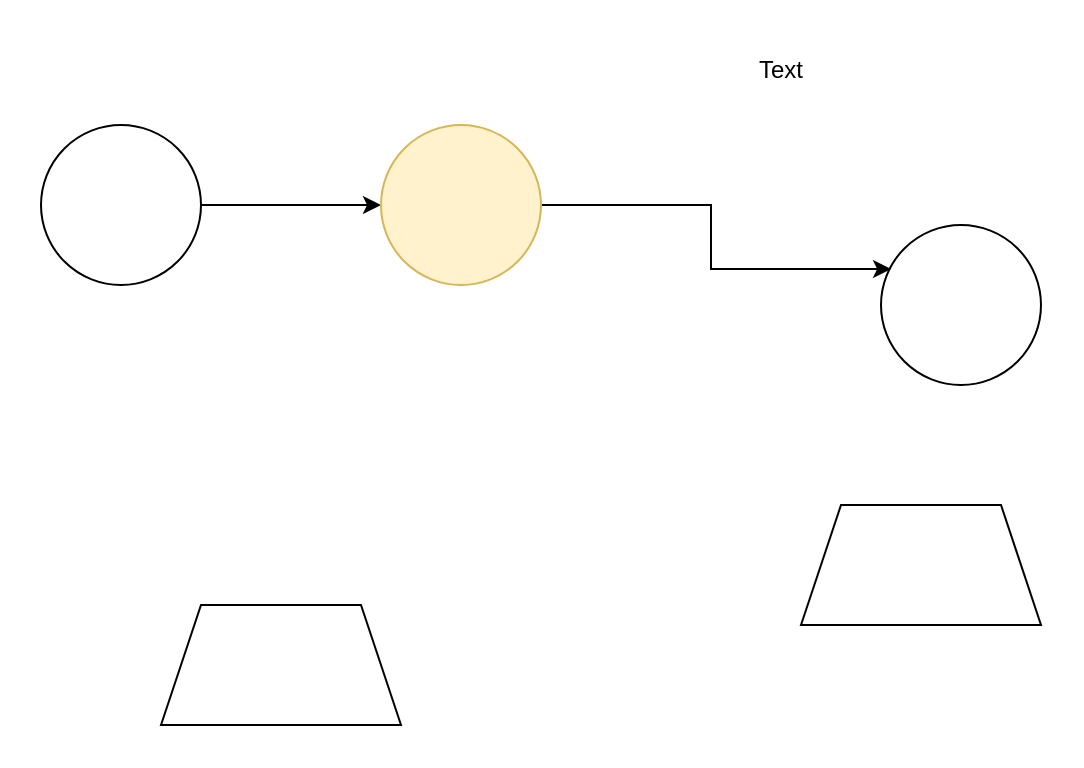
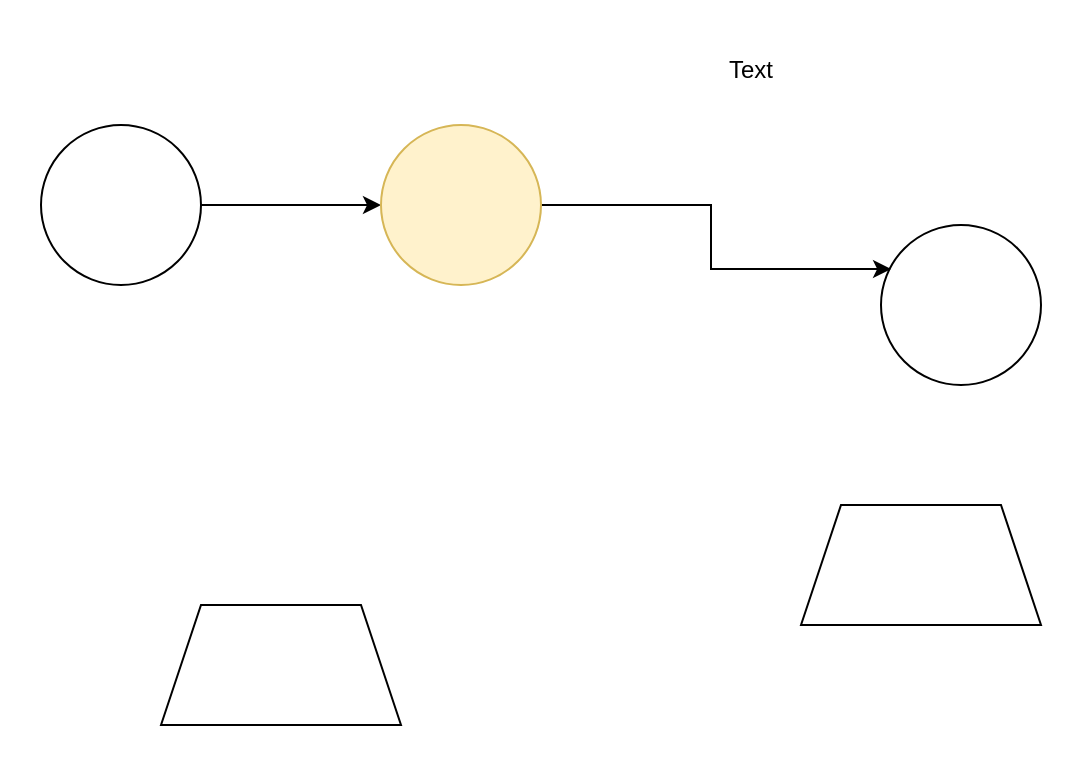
node "Text": moved (781, 71) -> (751, 71)
